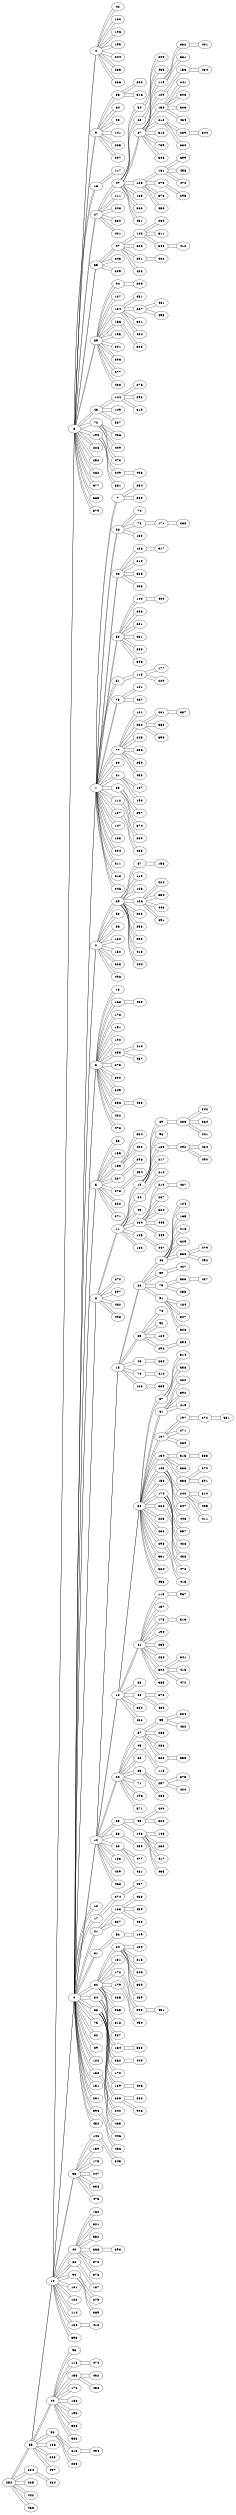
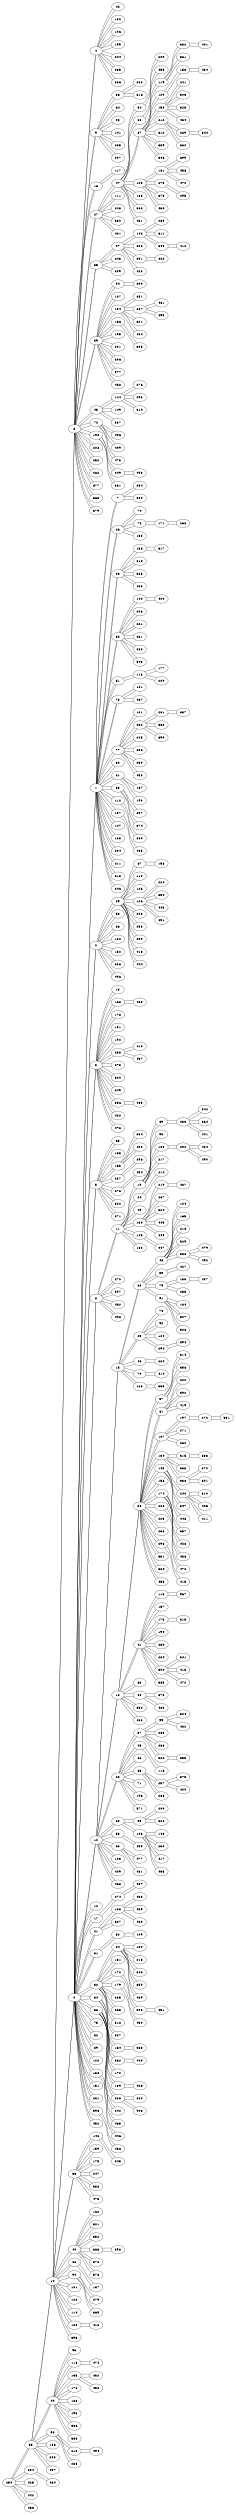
node "739": label "739" -> "339"
node "533": label "533" -> "133"
